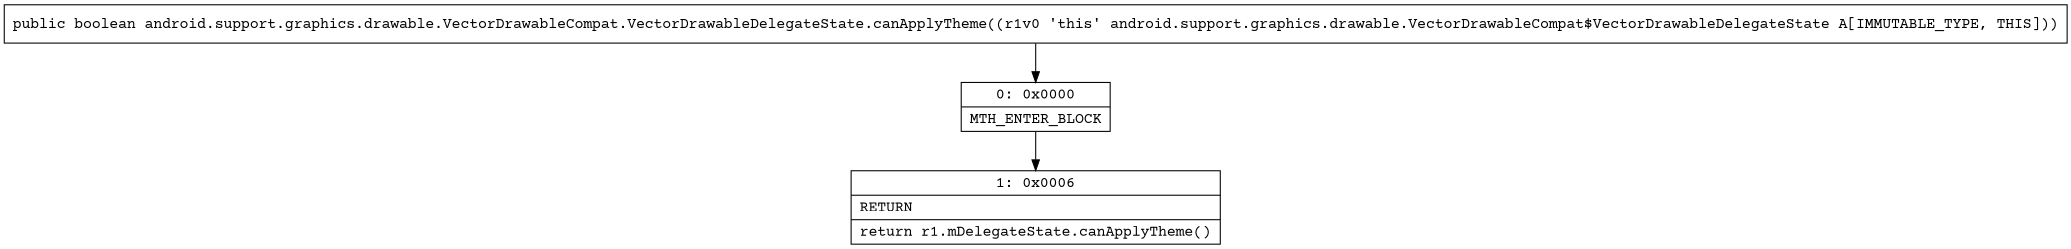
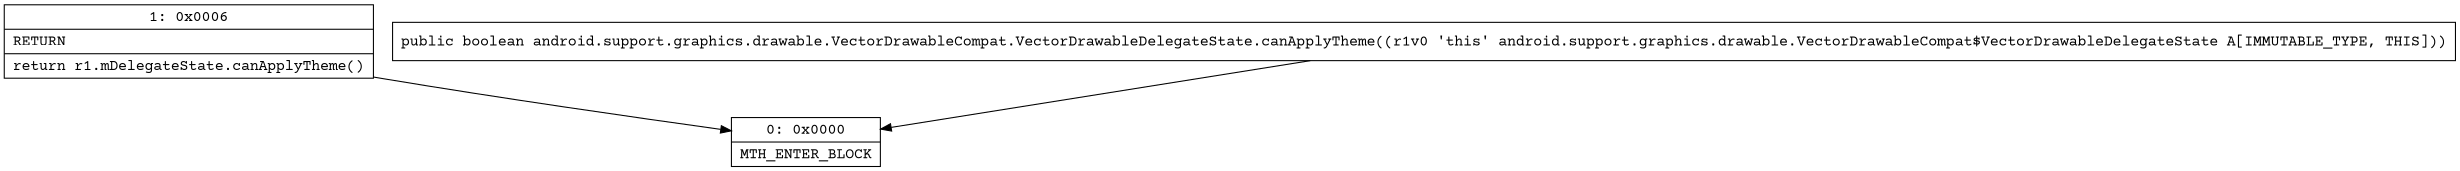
edge "0: 0x0000" -> "1: 0x0006": reversed
